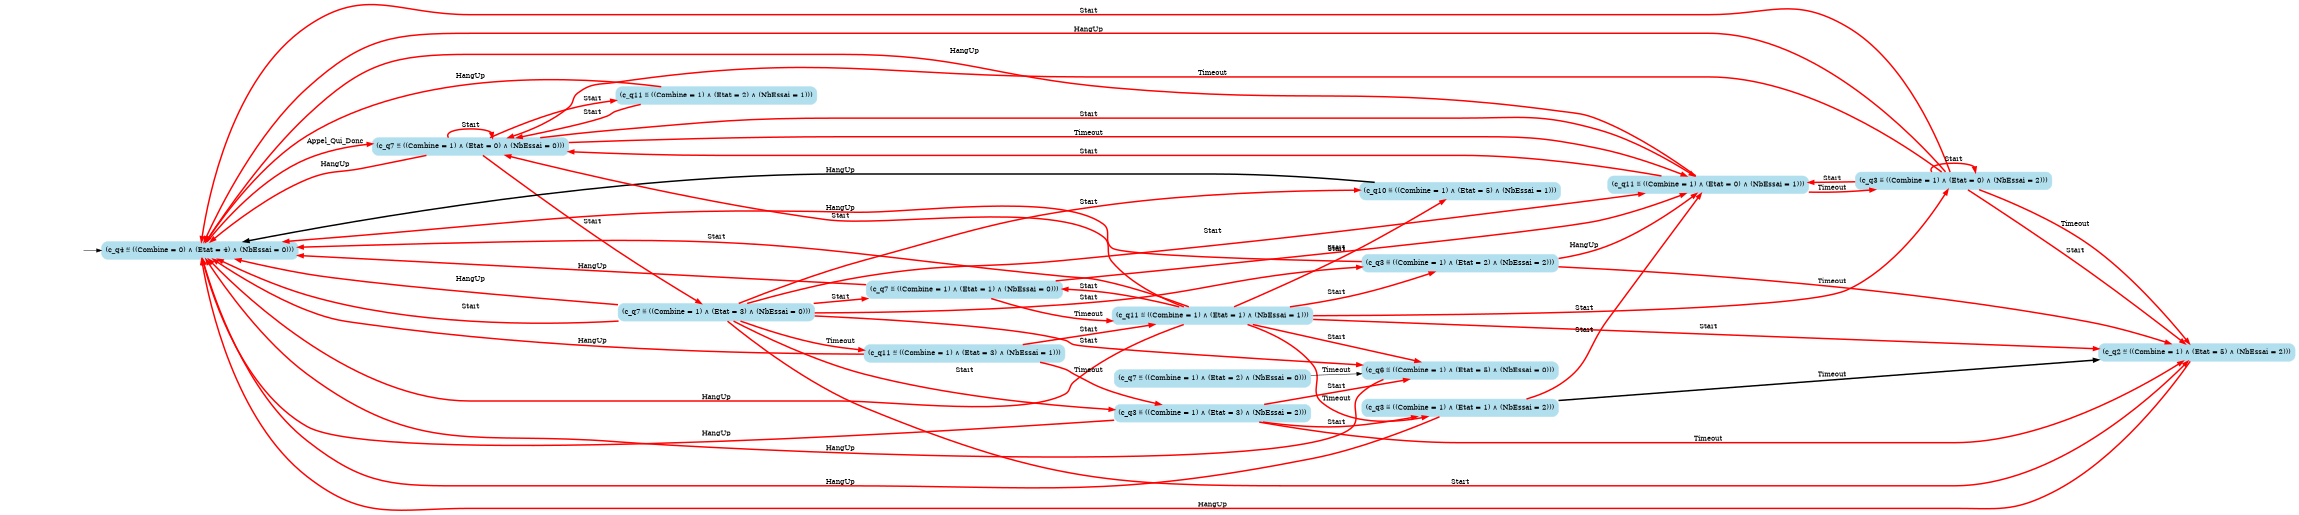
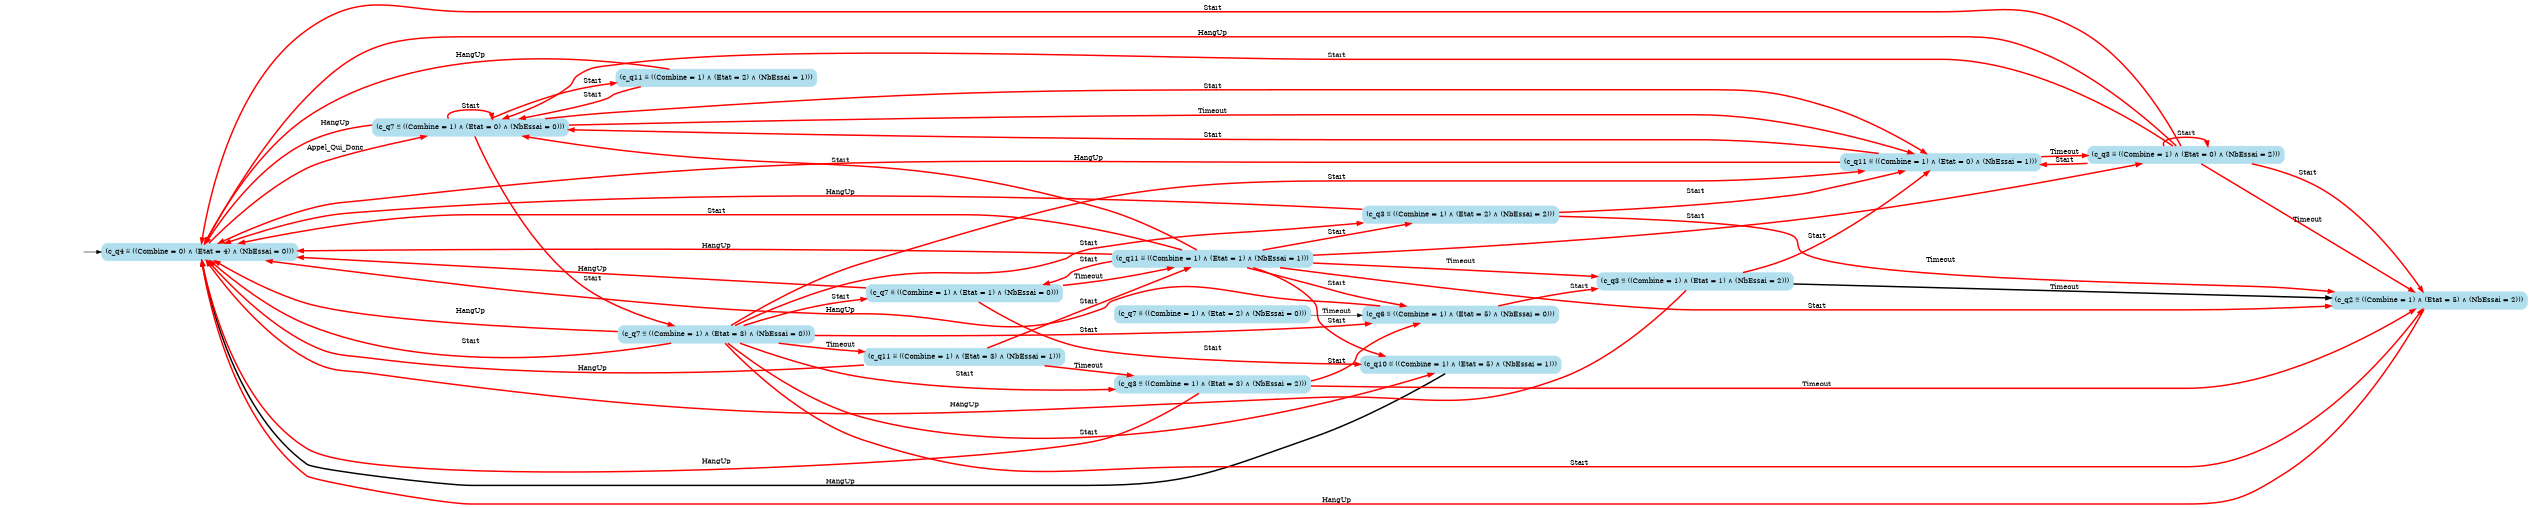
edge "(c_q3 ≝ ((Combine = 1) ∧ (Etat = 0) ∧ (NbEssai = 2)))" -> "(c_q7 ≝ ((Combine = 1) ∧ (Etat = 0) ∧ (NbEssai = 0)))": label "Timeout" -> "Start"
edge "(c_q3 ≝ ((Combine = 1) ∧ (Etat = 2) ∧ (NbEssai = 2)))" -> "(c_q11 ≝ ((Combine = 1) ∧ (Etat = 0) ∧ (NbEssai = 1)))": label "HangUp" -> "Start"
edge "(c_q7 ≝ ((Combine = 1) ∧ (Etat = 1) ∧ (NbEssai = 0)))" -> "(c_q11 ≝ ((Combine = 1) ∧ (Etat = 0) ∧ (NbEssai = 1)))": now "(c_q7 ≝ ((Combine = 1) ∧ (Etat = 1) ∧ (NbEssai = 0)))" -> "(c_q10 ≝ ((Combine = 1) ∧ (Etat = 5) ∧ (NbEssai = 1)))"
edge "(c_q3 ≝ ((Combine = 1) ∧ (Etat = 3) ∧ (NbEssai = 2)))" -> "(c_q3 ≝ ((Combine = 1) ∧ (Etat = 1) ∧ (NbEssai = 2)))": now "(c_q6 ≝ ((Combine = 1) ∧ (Etat = 5) ∧ (NbEssai = 0)))" -> "(c_q3 ≝ ((Combine = 1) ∧ (Etat = 1) ∧ (NbEssai = 2)))"
